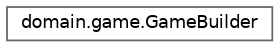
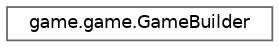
node "domain.game.GameBuilder": label "domain.game.GameBuilder" -> "game.game.GameBuilder"
